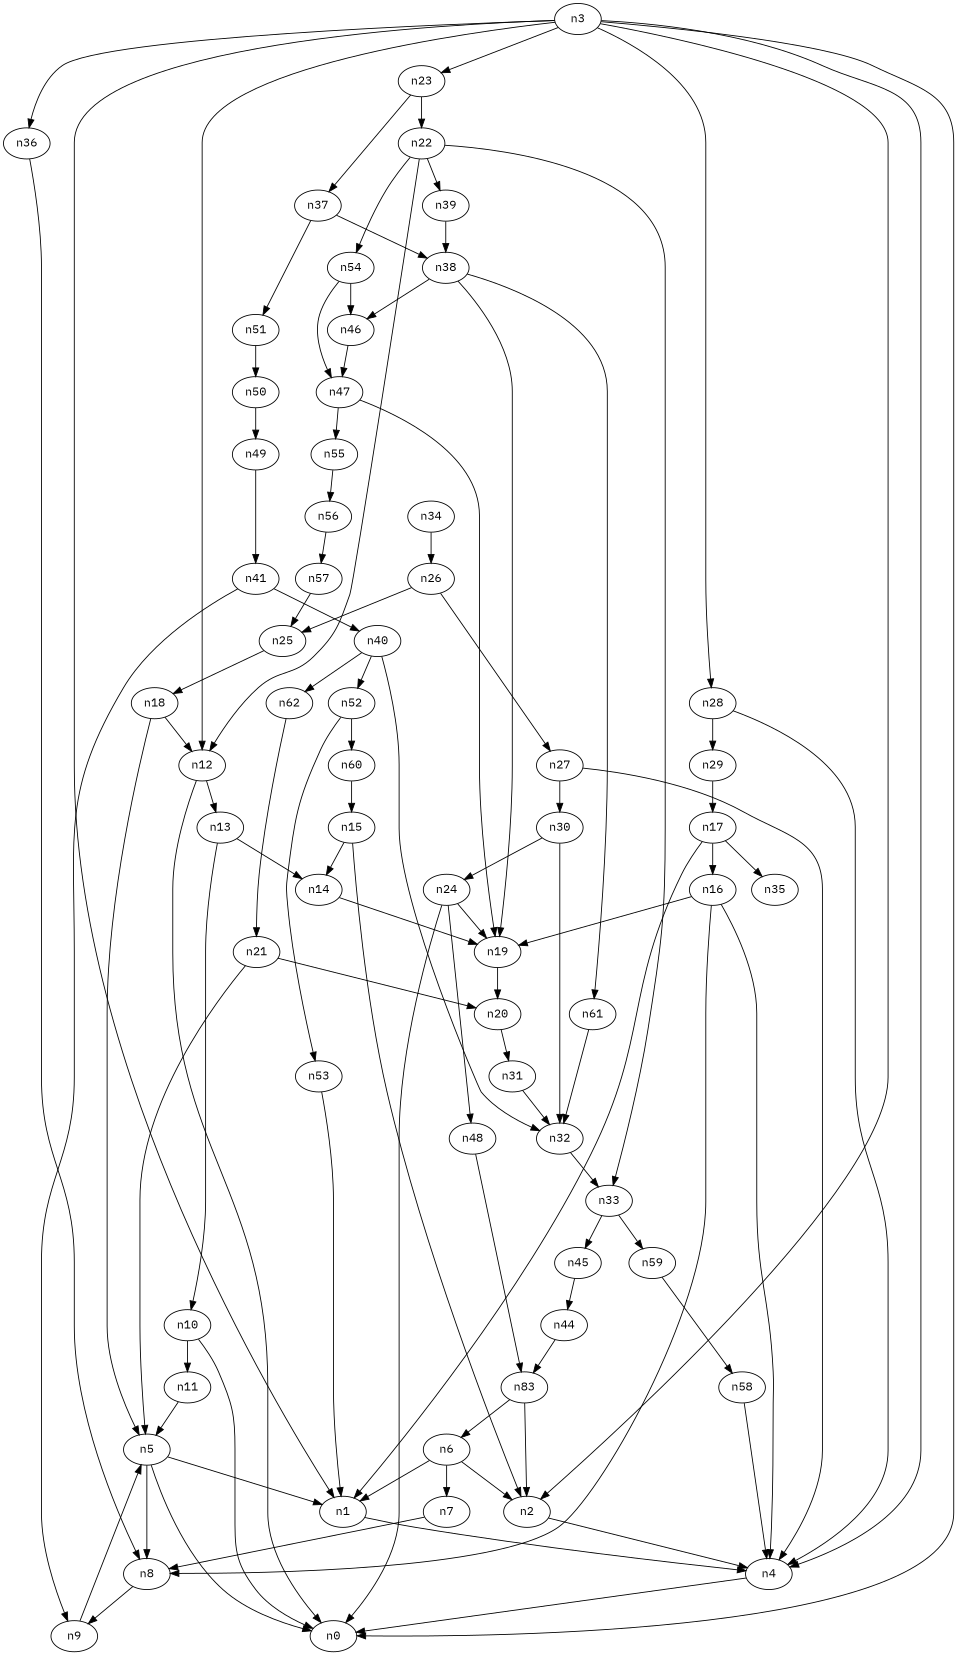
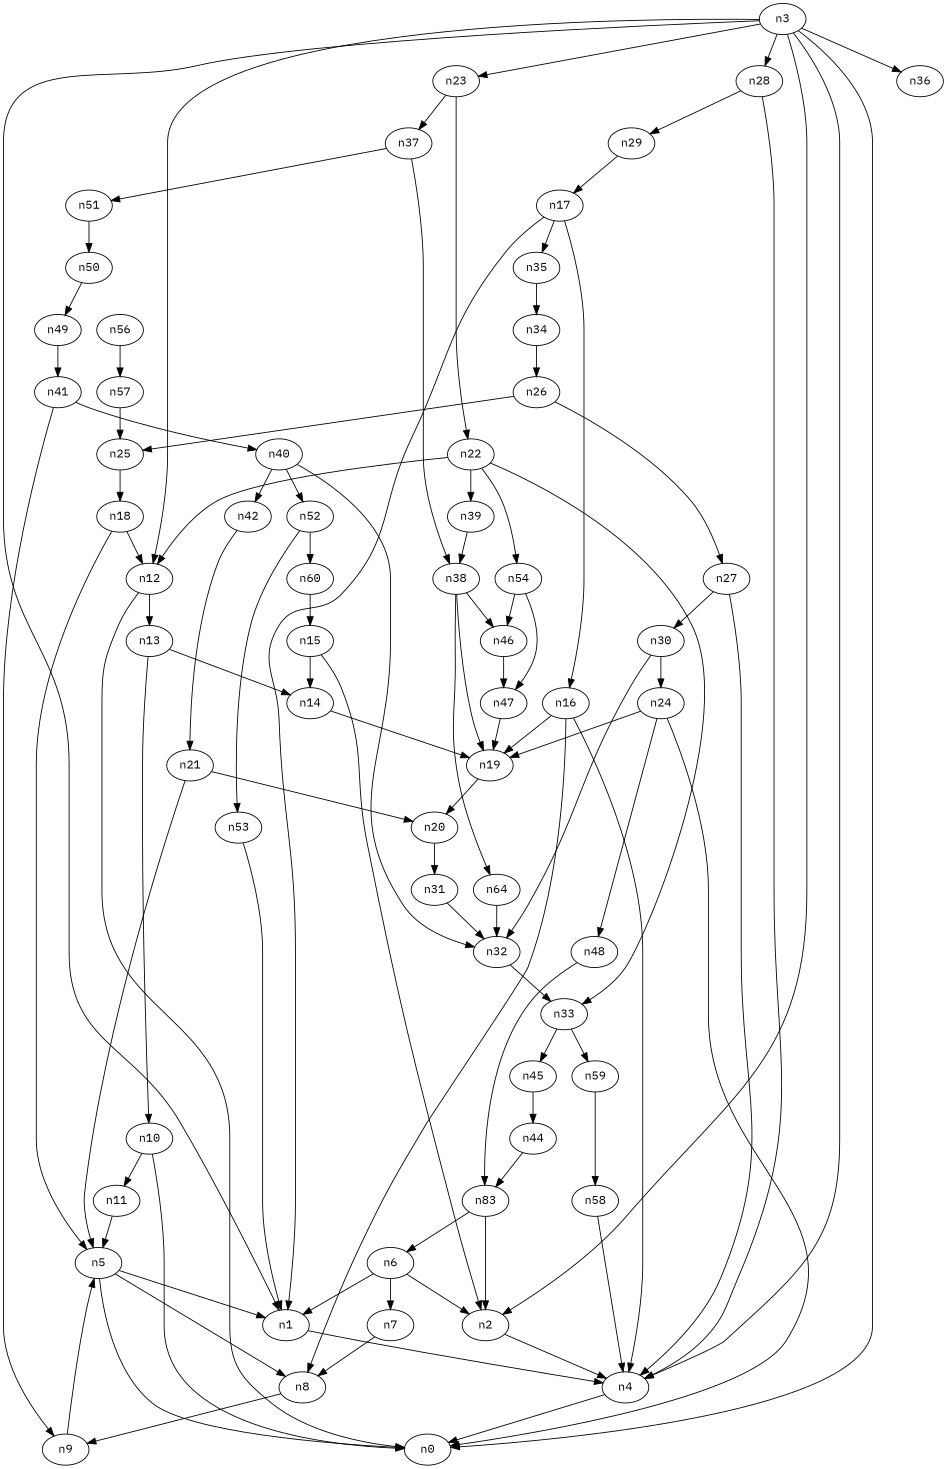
edge "n35" -> "n34": added
node "n55": removed
node "n62": label "n62" -> "n42"
edge "n36" -> "n8": removed
node "n61": label "n61" -> "n64"
